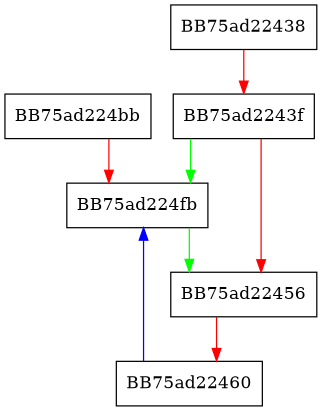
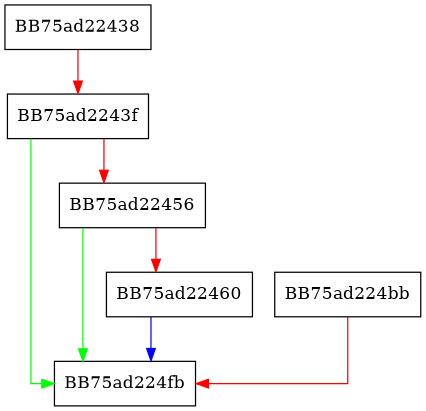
edge "BB75ad224fb" -> "BB75ad22456": reversed
